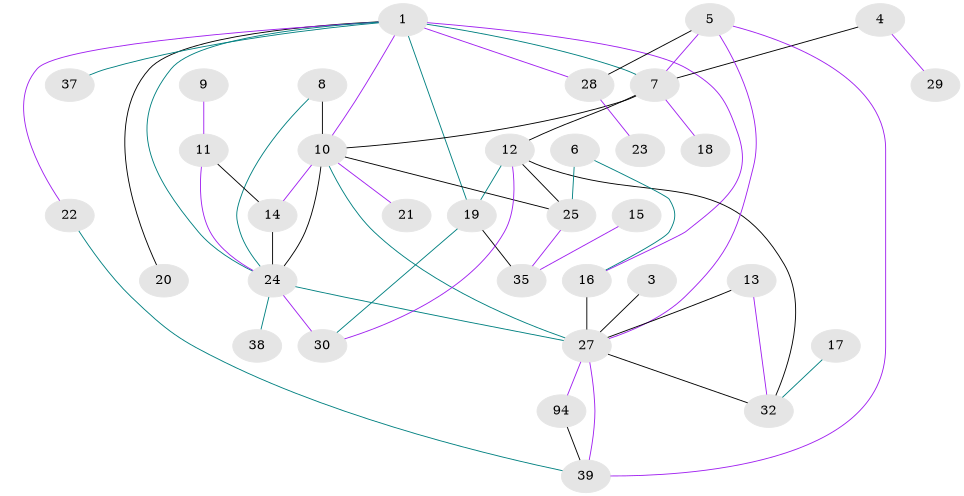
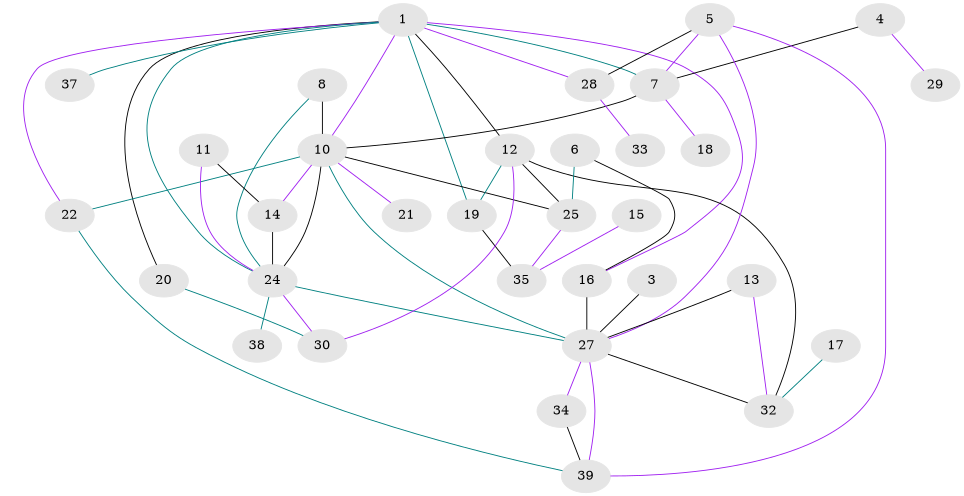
node "9": removed
edge "7" -- "12": now "1" -- "12"
node "23": label "23" -> "33"
edge "10" -- "22": added
edge "6" -- "16": color teal -> black
edge "19" -- "30": now "20" -- "30"
node "94": label "94" -> "34"
